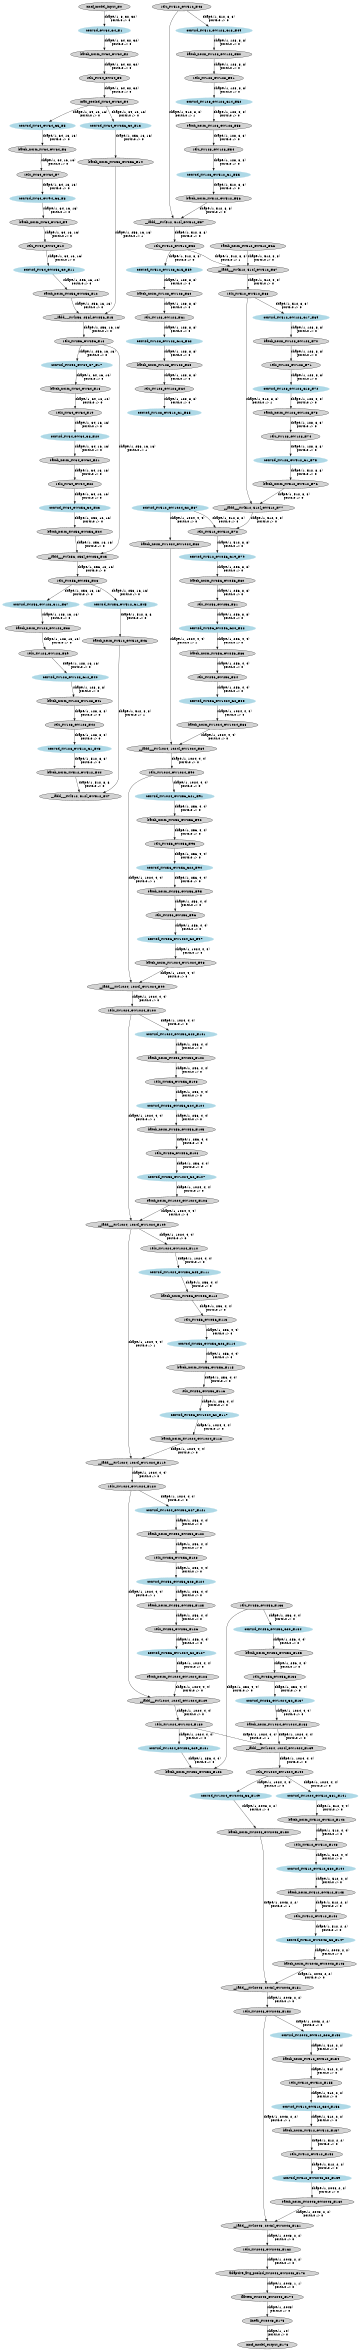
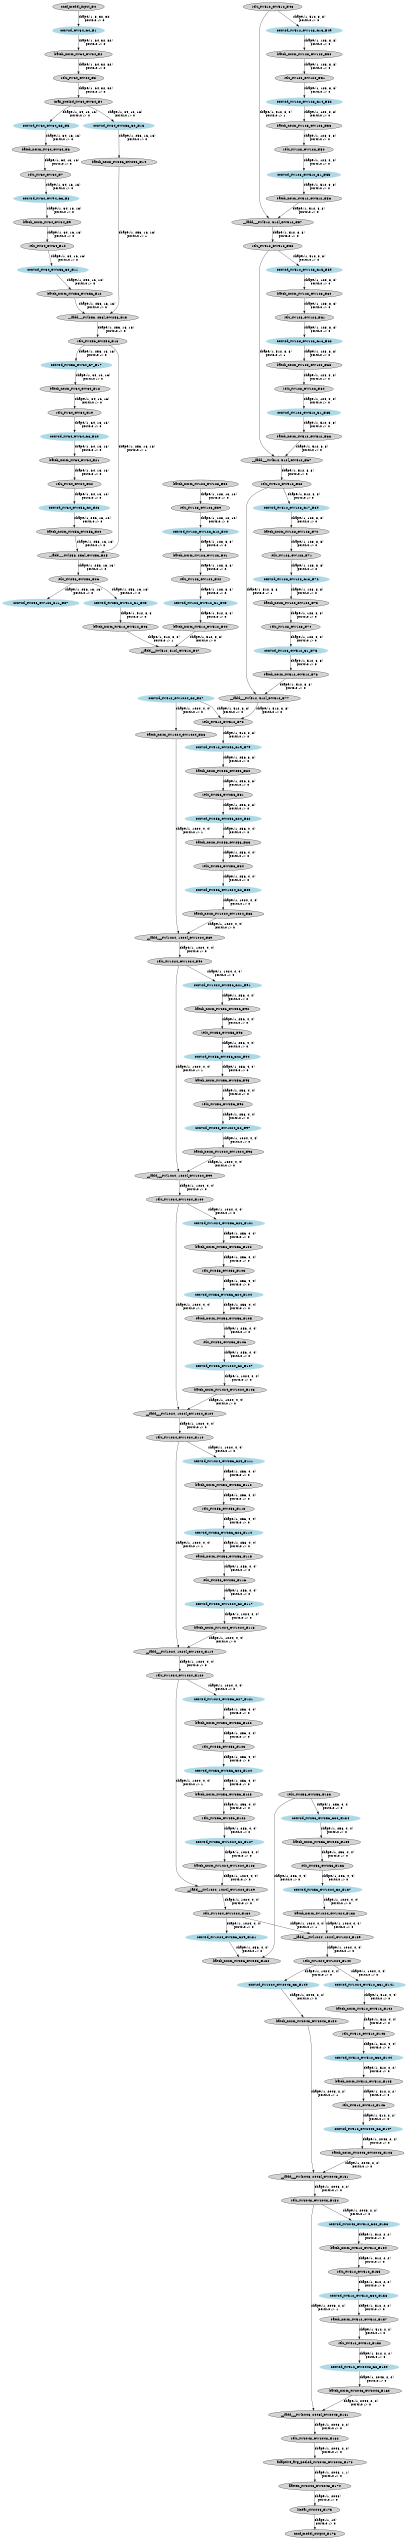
edge "conv2d_IW128_OW512_G1_#65" -> "batch_norm_IW512_OW512_#66": added, label "shape:(1, 512, 8, 8) ports:0 -> 0"
edge "conv2d_IW256_OW128_G11_#37" -> "batch_norm_IW128_OW128_#38": removed, label "shape:(1, 128, 16, 16) ports:0 -> 0"
edge "__iadd___IW[1024, 1024]_OW1024_#109" -> "__iadd___IW[1024, 1024]_OW1024_#119": now "relu_IW1024_OW1024_#110" -> "__iadd___IW[1024, 1024]_OW1024_#119"
